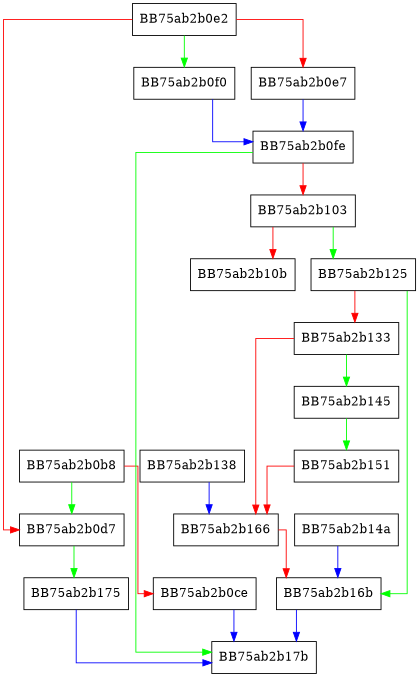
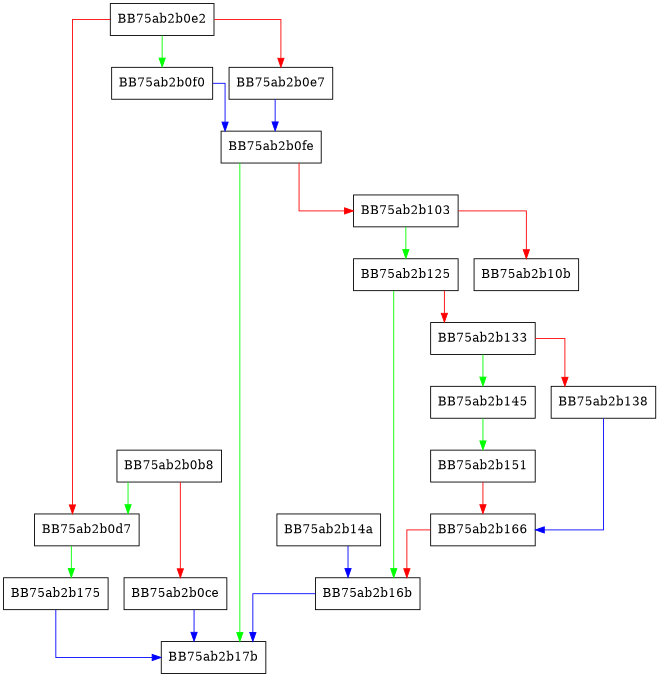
edge "BB75ab2b133" -> "BB75ab2b166": now "BB75ab2b133" -> "BB75ab2b138"
